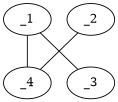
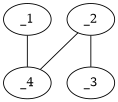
edge "_1" -- "_3": now "_2" -- "_3"
